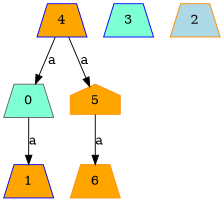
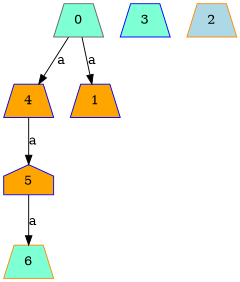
edge "4" -> "0": reversed
node "5": color darkorange -> blue
node "6": fillcolor orange -> aquamarine
